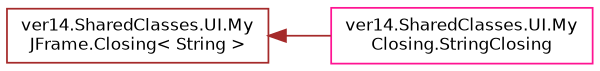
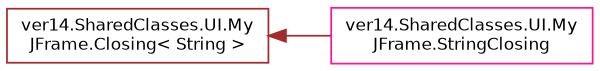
node "ver14.SharedClasses.UI.My Closing.StringClosing": label "ver14.SharedClasses.UI.My Closing.StringClosing" -> "ver14.SharedClasses.UI.My JFrame.StringClosing"
